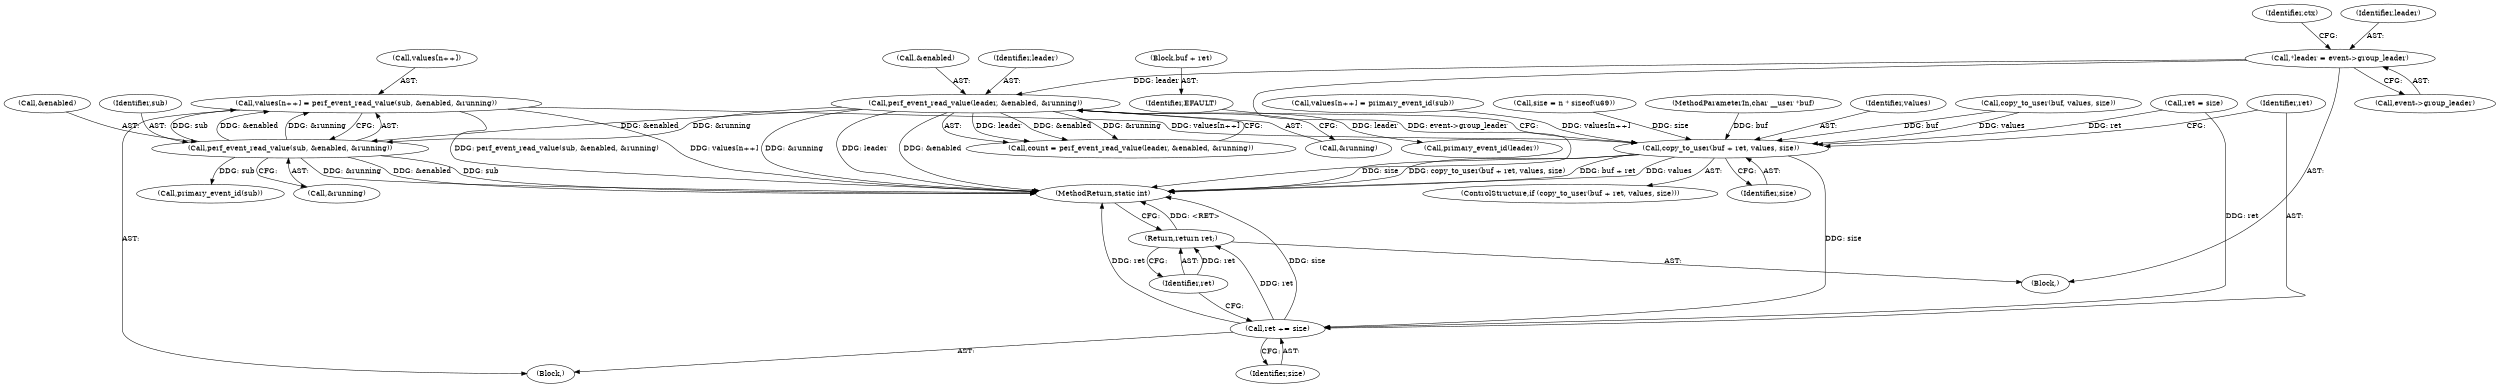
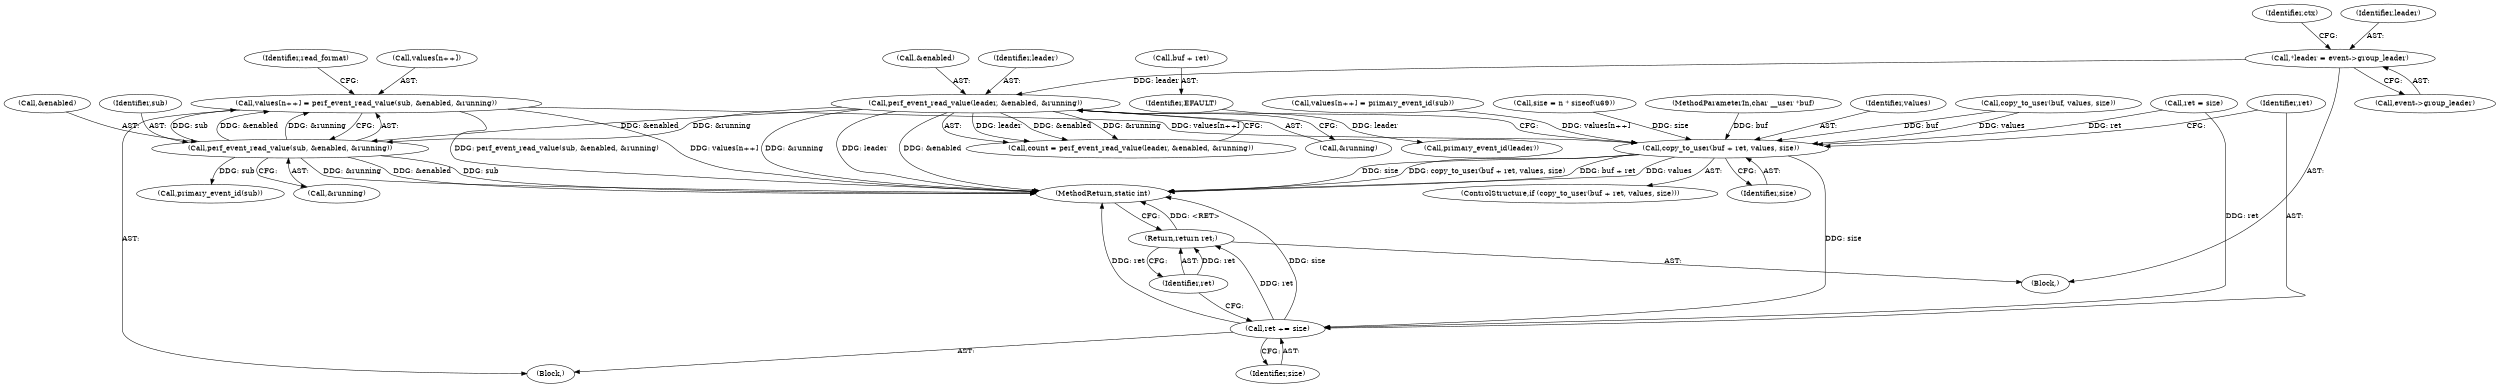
node "(Identifier,read_format)": added
node "(Block,buf + ret)": label "(Block,buf + ret)" -> "(Call,buf + ret)"
edge "(Call,*leader = event->group_leader)" -> "(MethodReturn,static int)": removed, label "DDG: event->group_leader"
